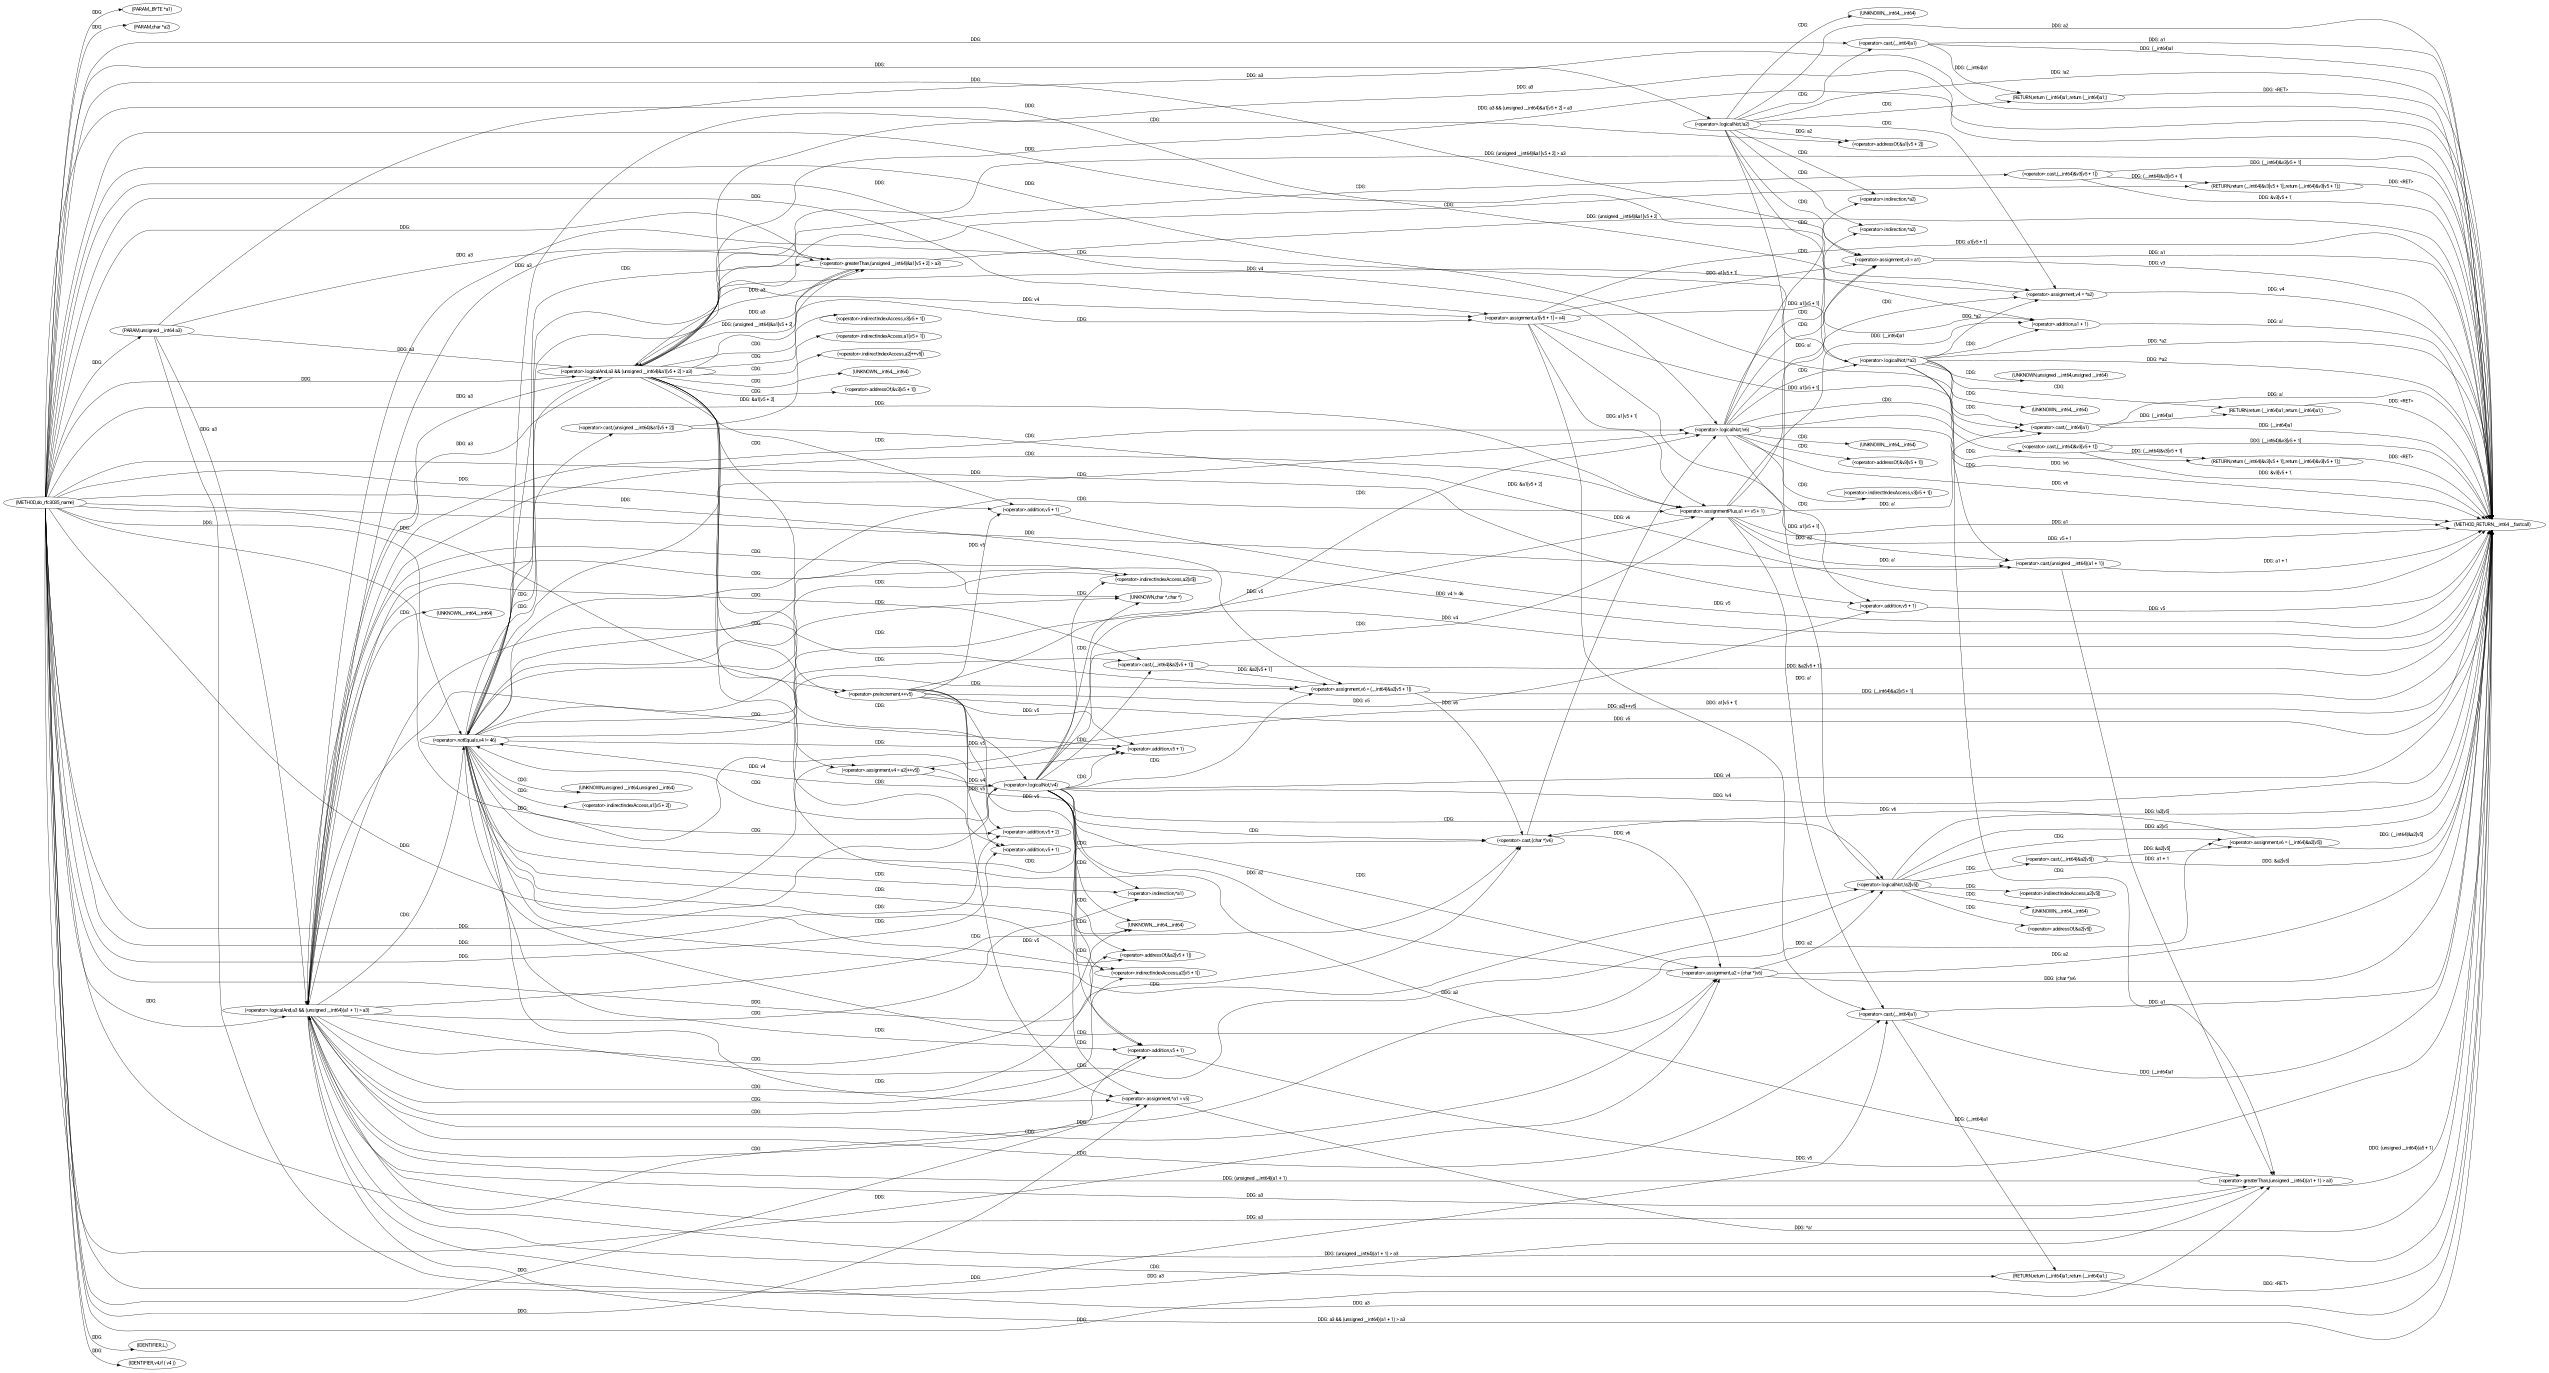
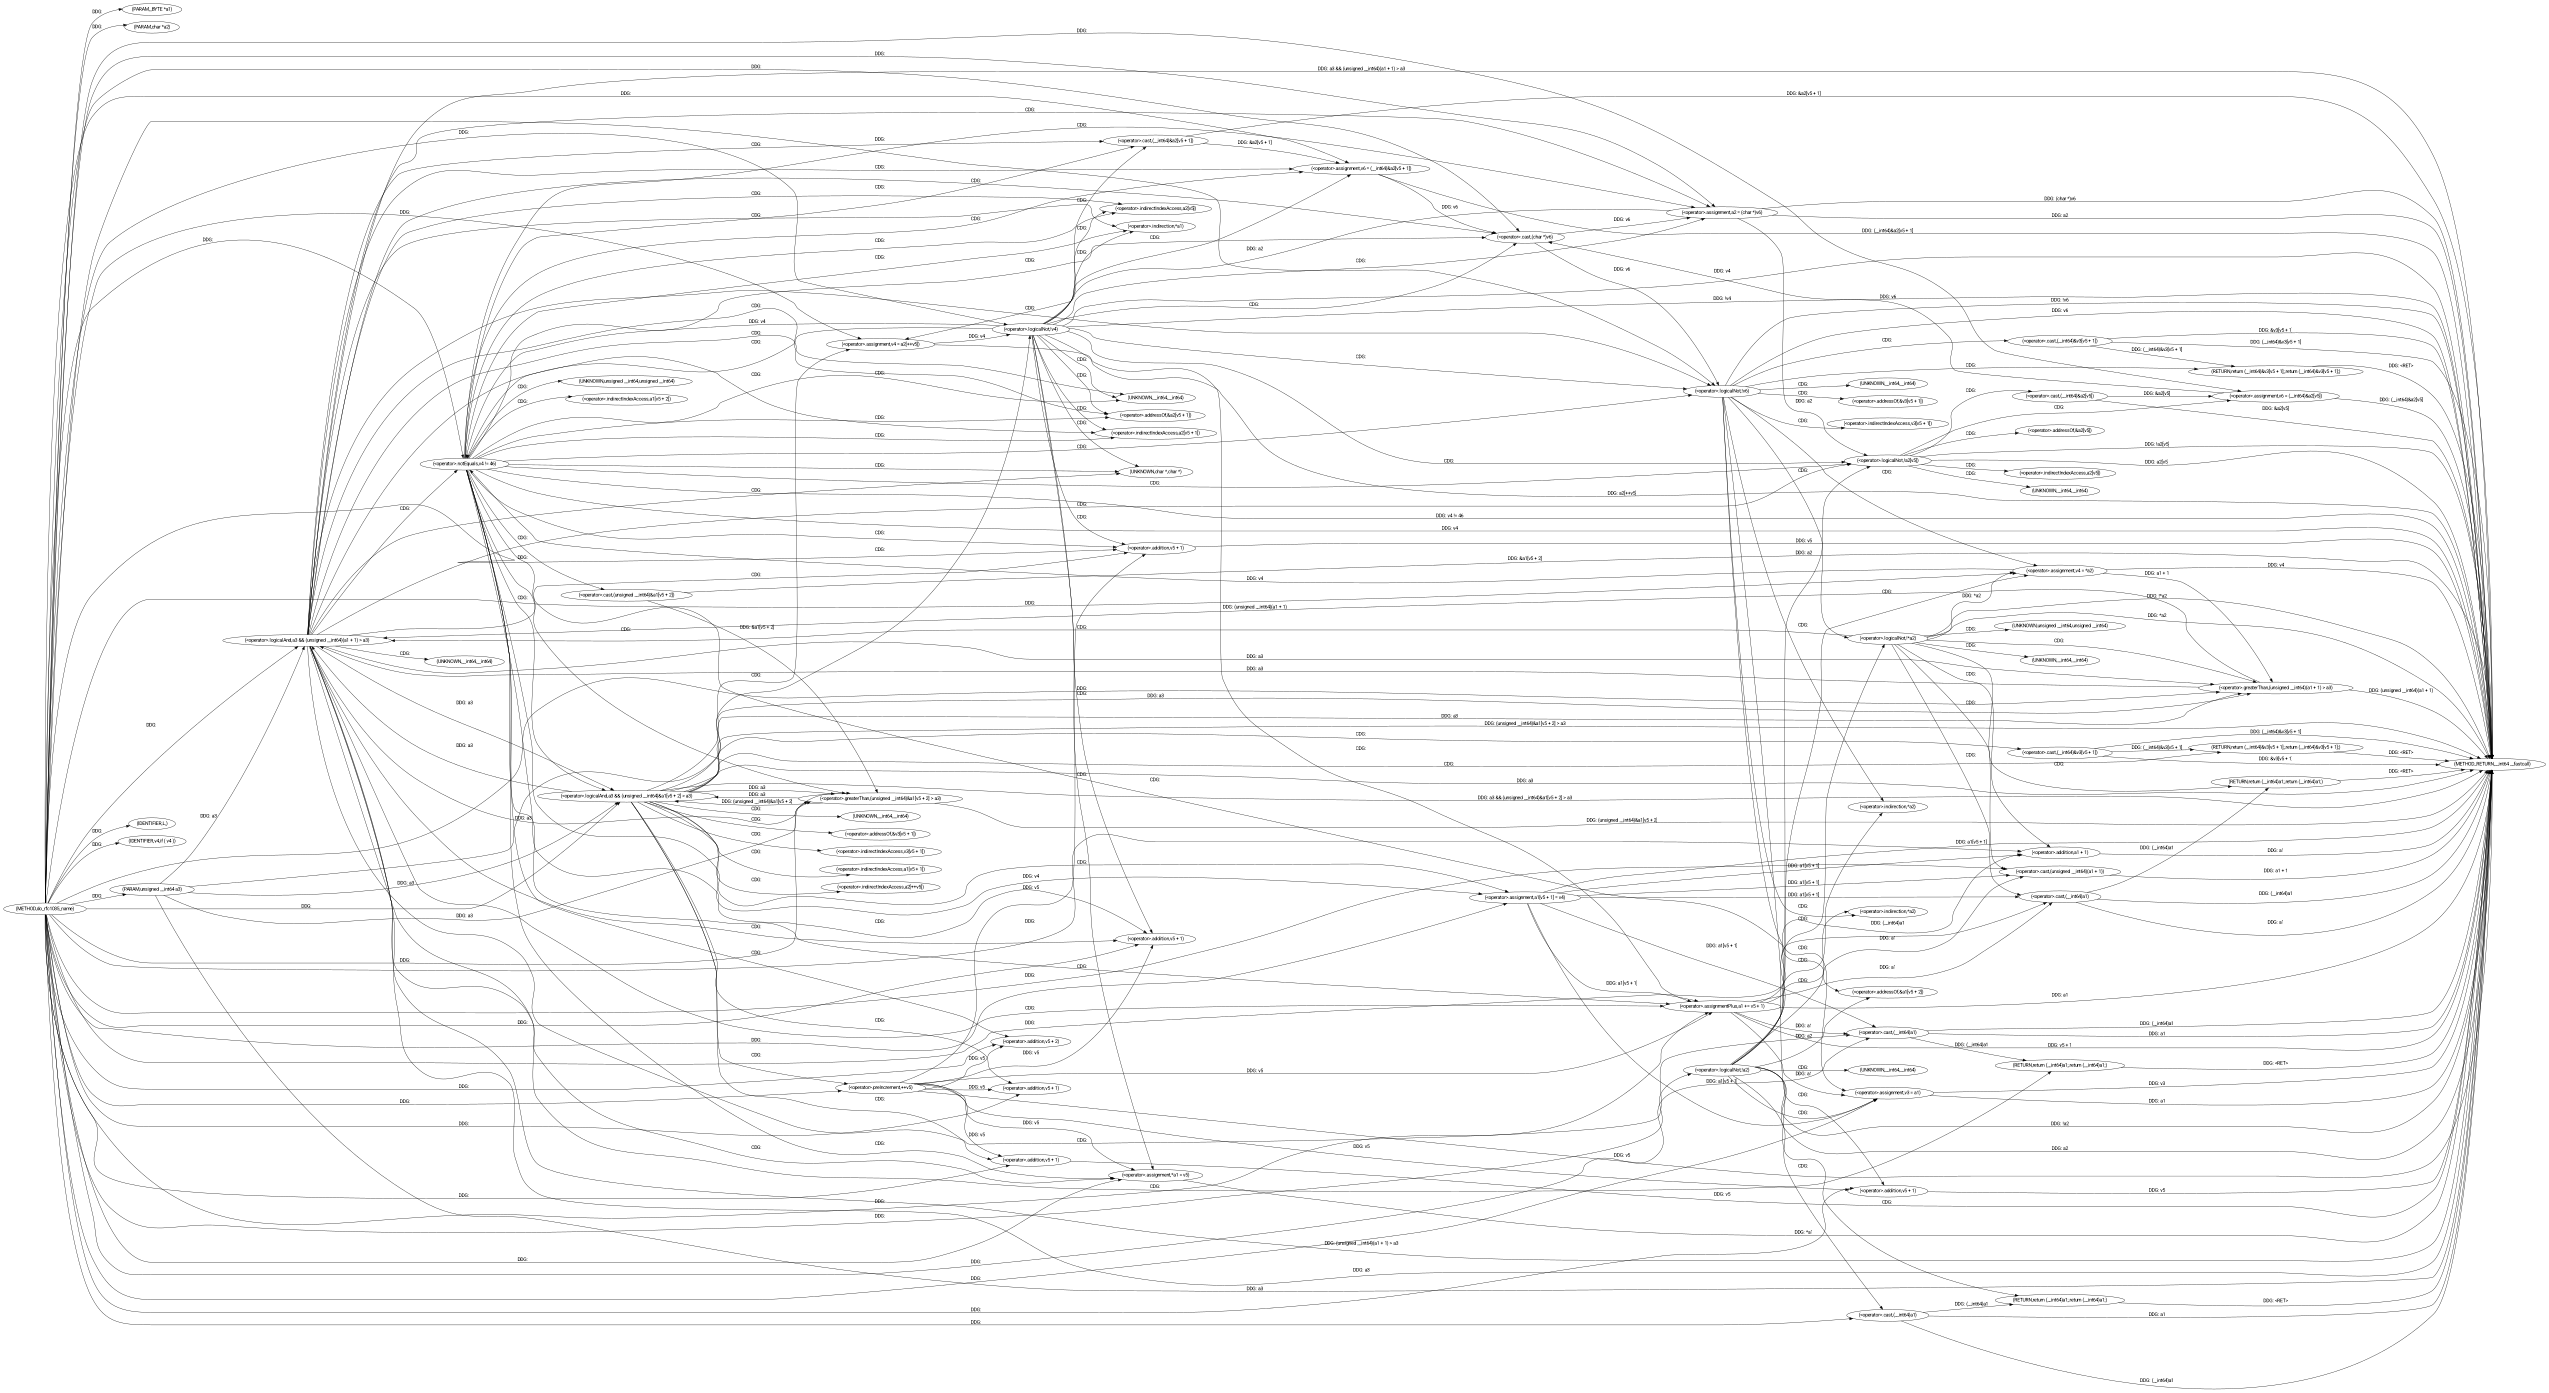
node "(METHOD,do_rfc3035_name)": label "(METHOD,do_rfc3035_name)" -> "(METHOD,do_rfc1035_name)"
edge "(<operator>.cast,(unsigned __int64)(a1 + 1))" -> "(<operator>.greaterThan,(unsigned __int64)(a1 + 1) > a3)": now "(<operator>.assignment,v4 = *a2)" -> "(<operator>.greaterThan,(unsigned __int64)(a1 + 1) > a3)"
edge "(<operator>.greaterThan,(unsigned __int64)(a1 + 1) > a3)" -> "(METHOD_RETURN,__int64 __fastcall)": label "DDG: (unsigned __int64)(a5 + 1)" -> "DDG: (unsigned __int64)(a1 + 1)"
